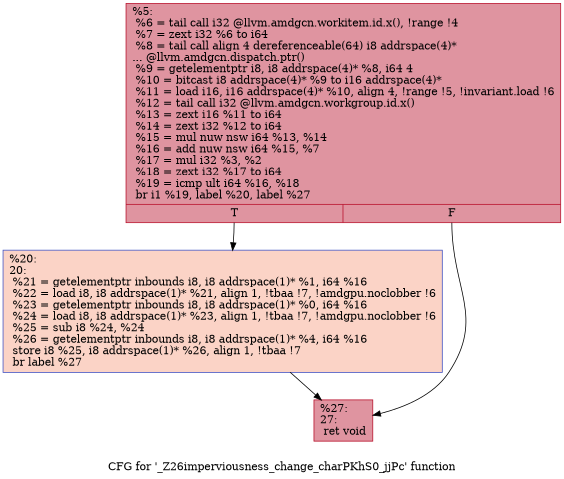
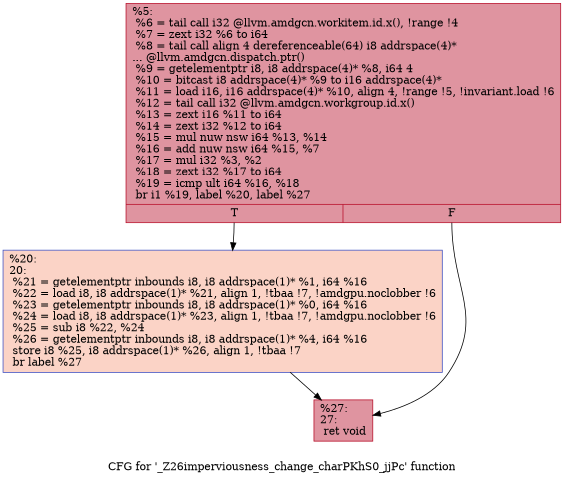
node "%20:": text "%25 = sub i8 %24, %24" -> "%25 = sub i8 %22, %24"
